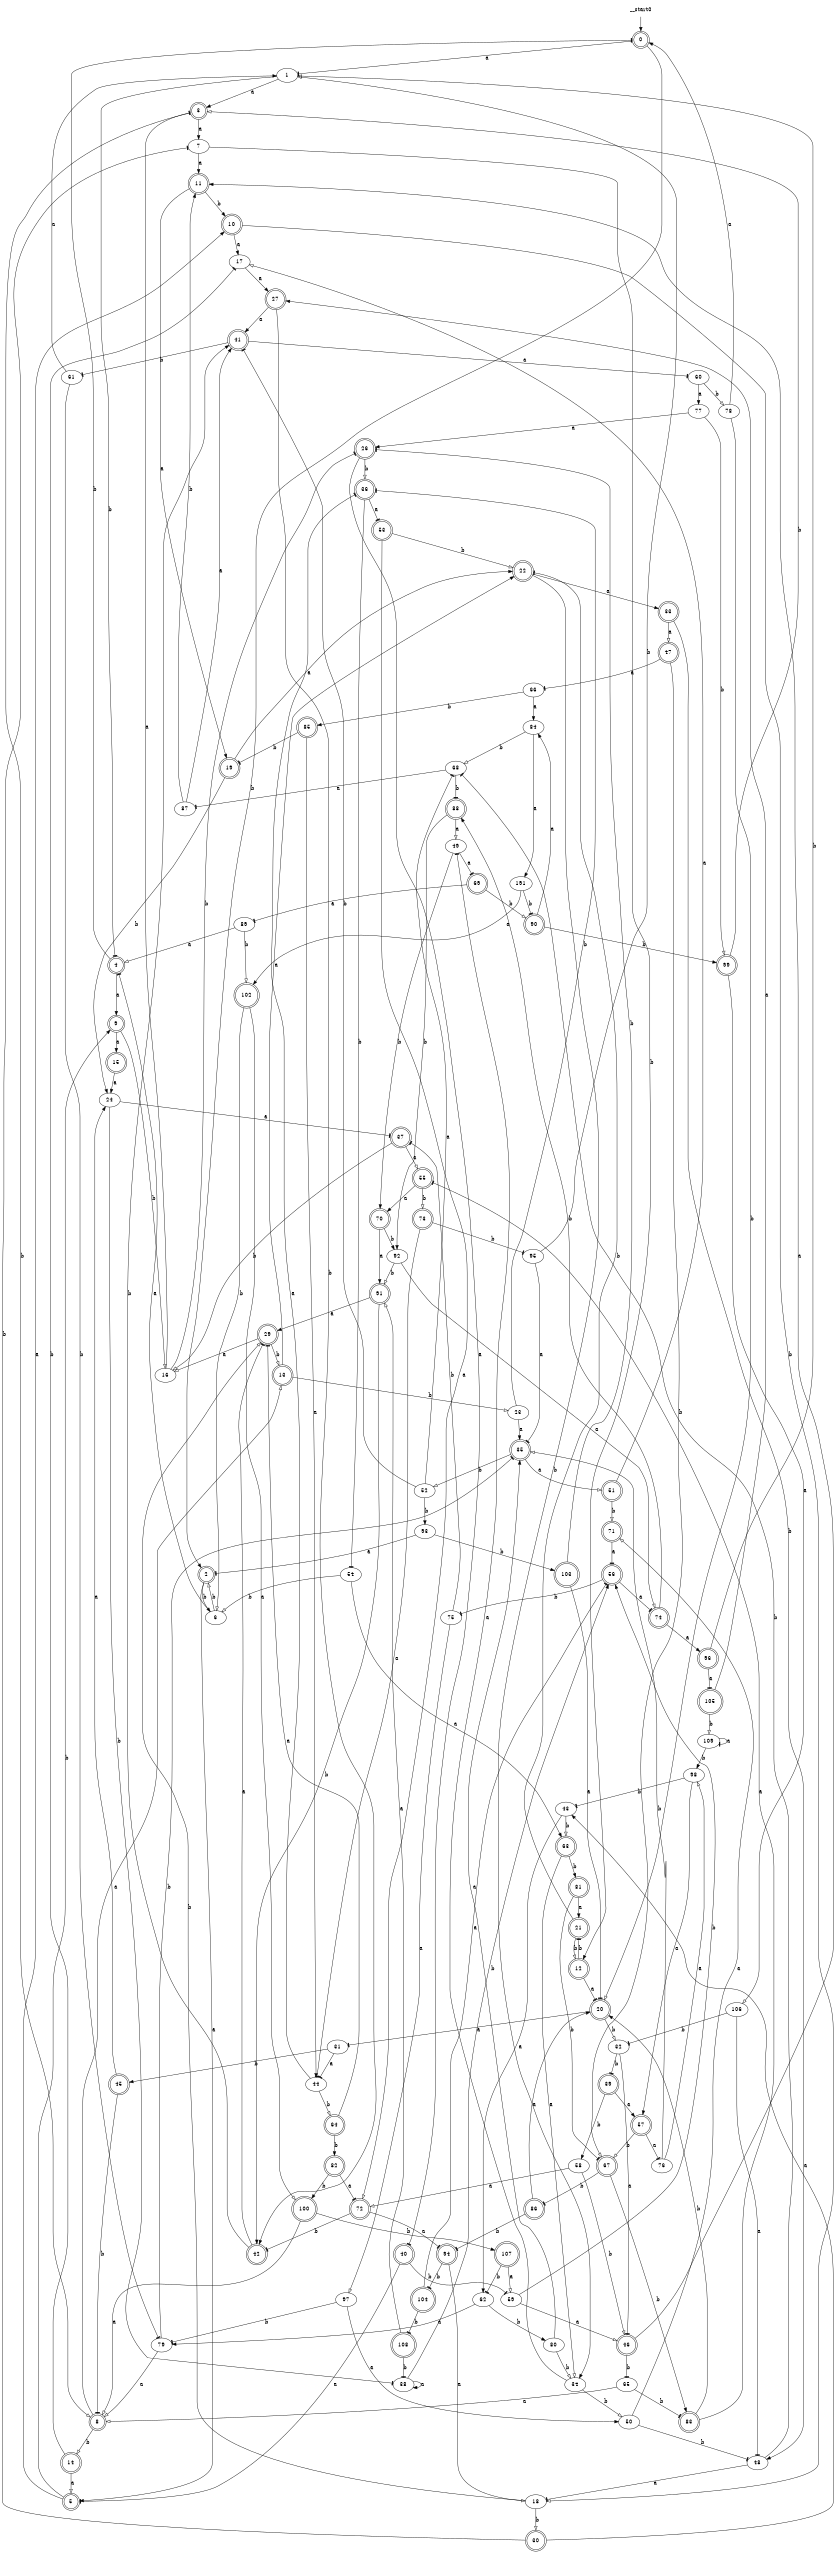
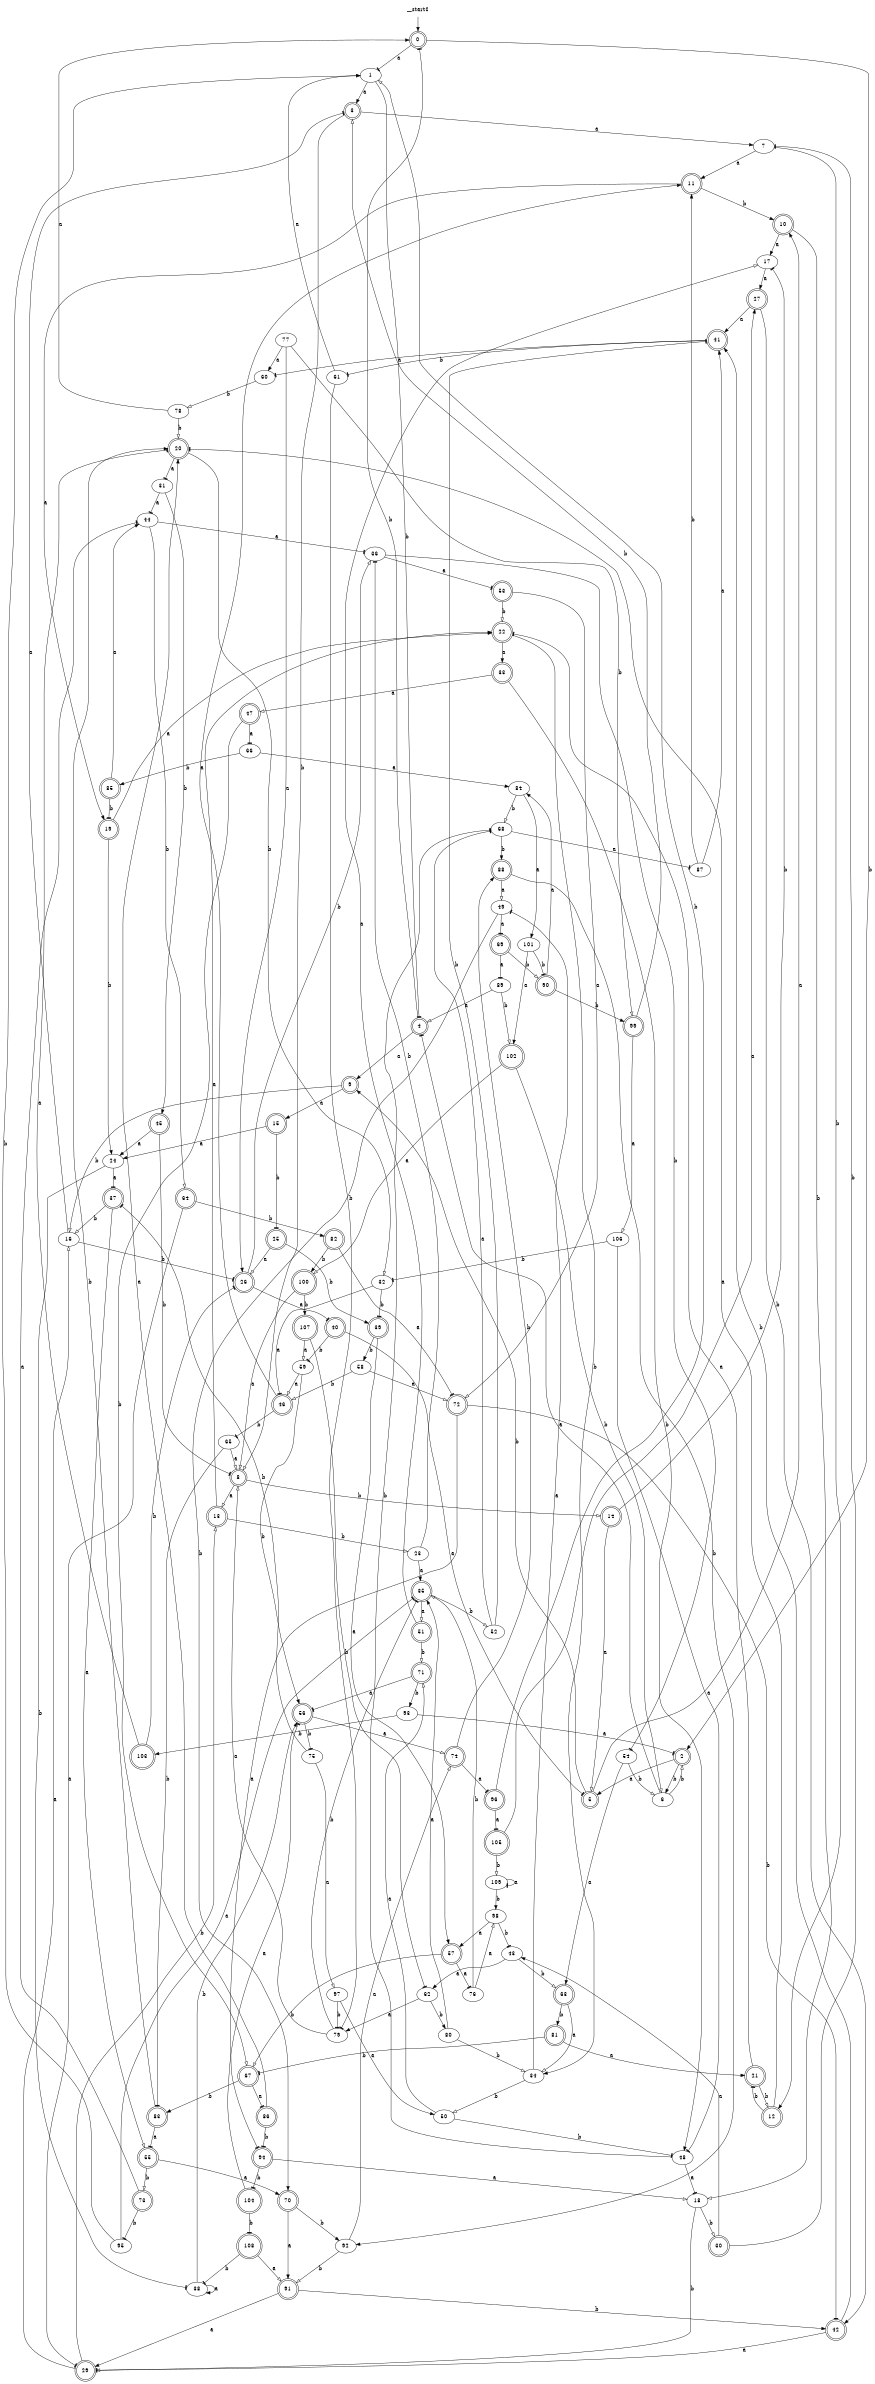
edge "60" -> "77": reversed
node "36": shape doublecircle -> ellipse
edge "68" -> "88": arrowhead tee -> normal
node "191": label "191" -> "101"
node "25": added
edge "21" -> "22": label "b" -> "a"
edge "52" -> "93": now "71" -> "93"
edge "56" -> "74": arrowhead tee -> onormal
edge "74" -> "96": arrowhead normal -> tee
edge "67" -> "86": label "b" -> "a"
